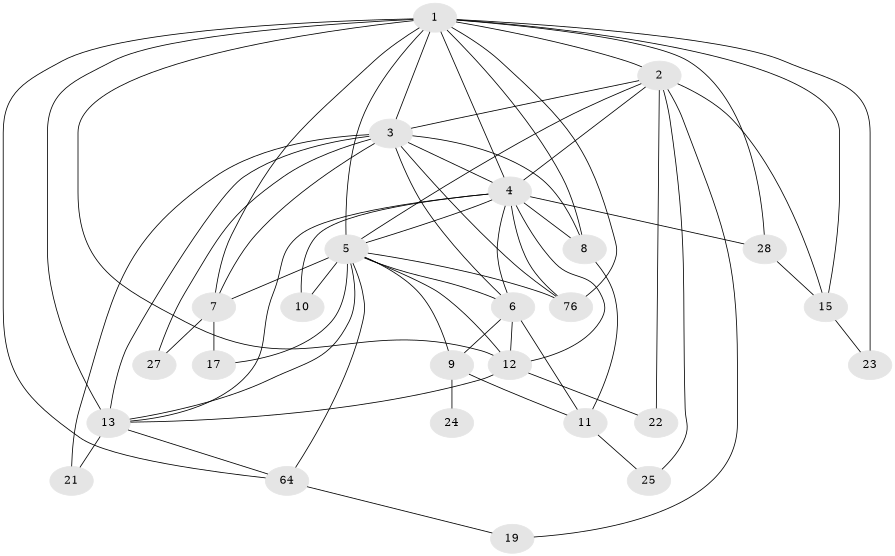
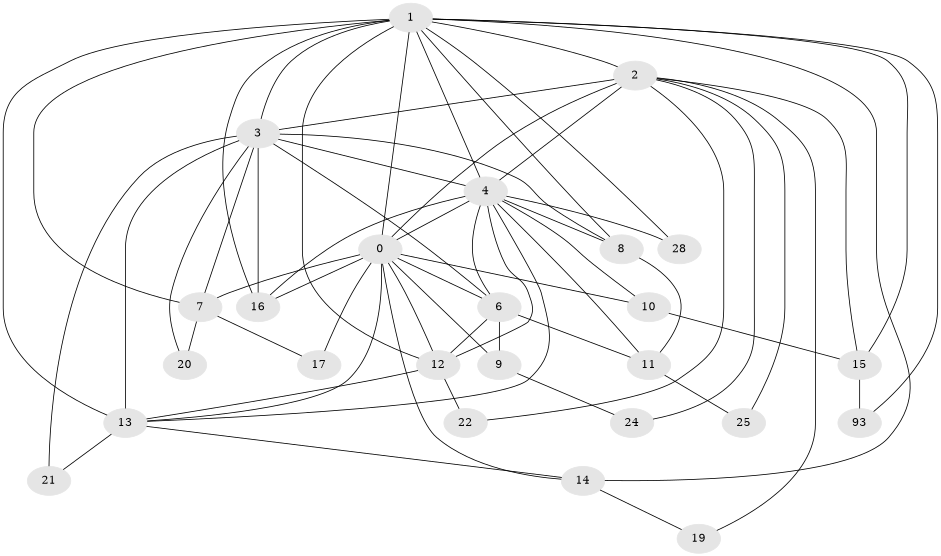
node "5": label "5" -> "0"
edge "2" -- "24": added
edge "28" -- "15": now "10" -- "15"
node "76": label "76" -> "16"
node "27": label "27" -> "20"
node "23": label "23" -> "93"
edge "9" -- "11": now "4" -- "11"
node "64": label "64" -> "14"
